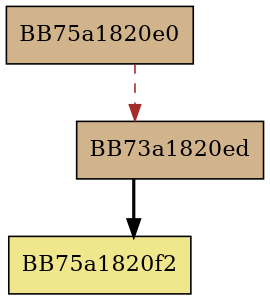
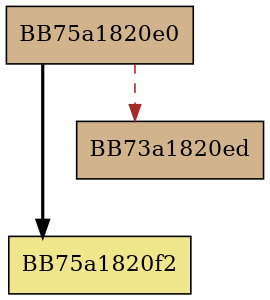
edge "BB73a1820ed" -> "BB75a1820f2": now "BB75a1820e0" -> "BB75a1820f2"
